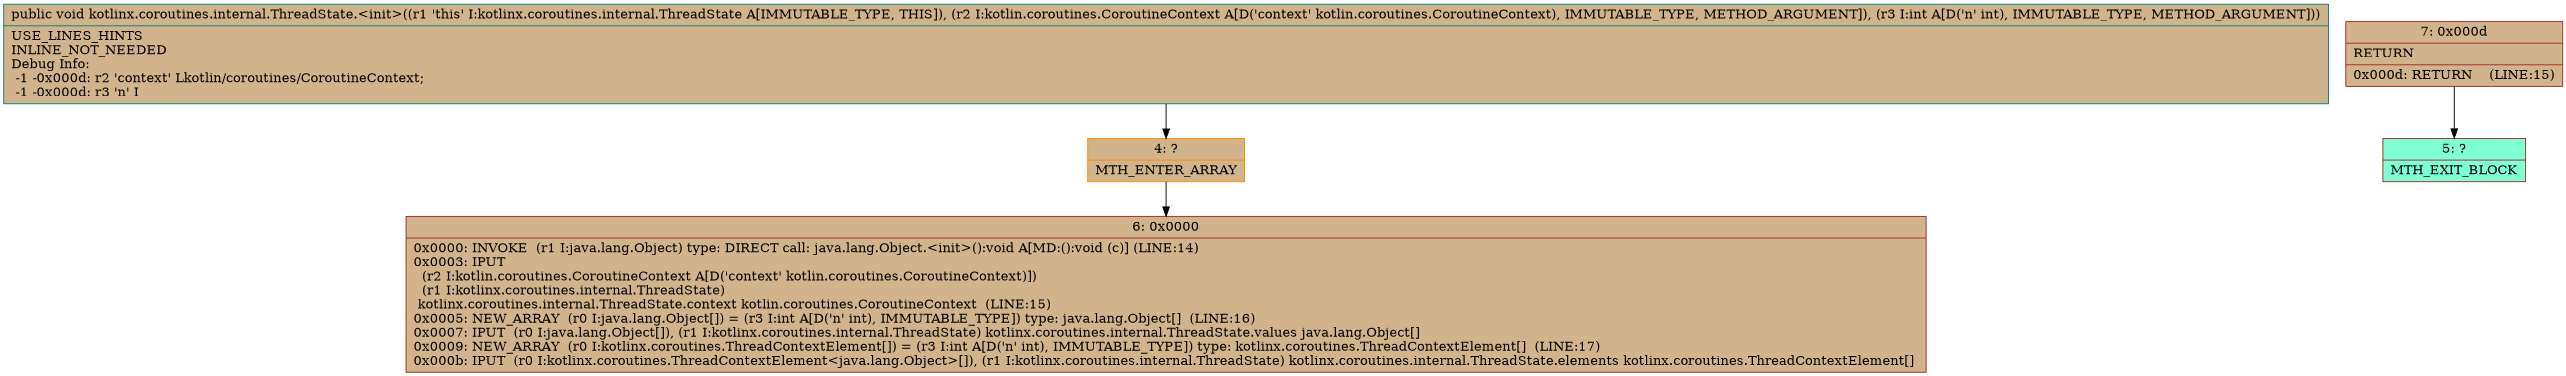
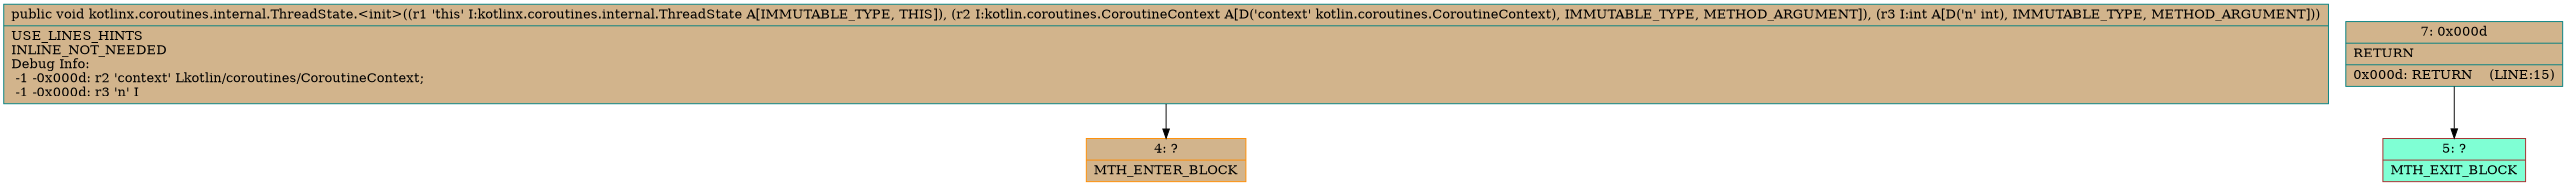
node "7: 0x000d": color brown -> teal
node "4: ?": text "MTH_ENTER_ARRAY" -> "MTH_ENTER_BLOCK"
node "6: 0x0000": removed
